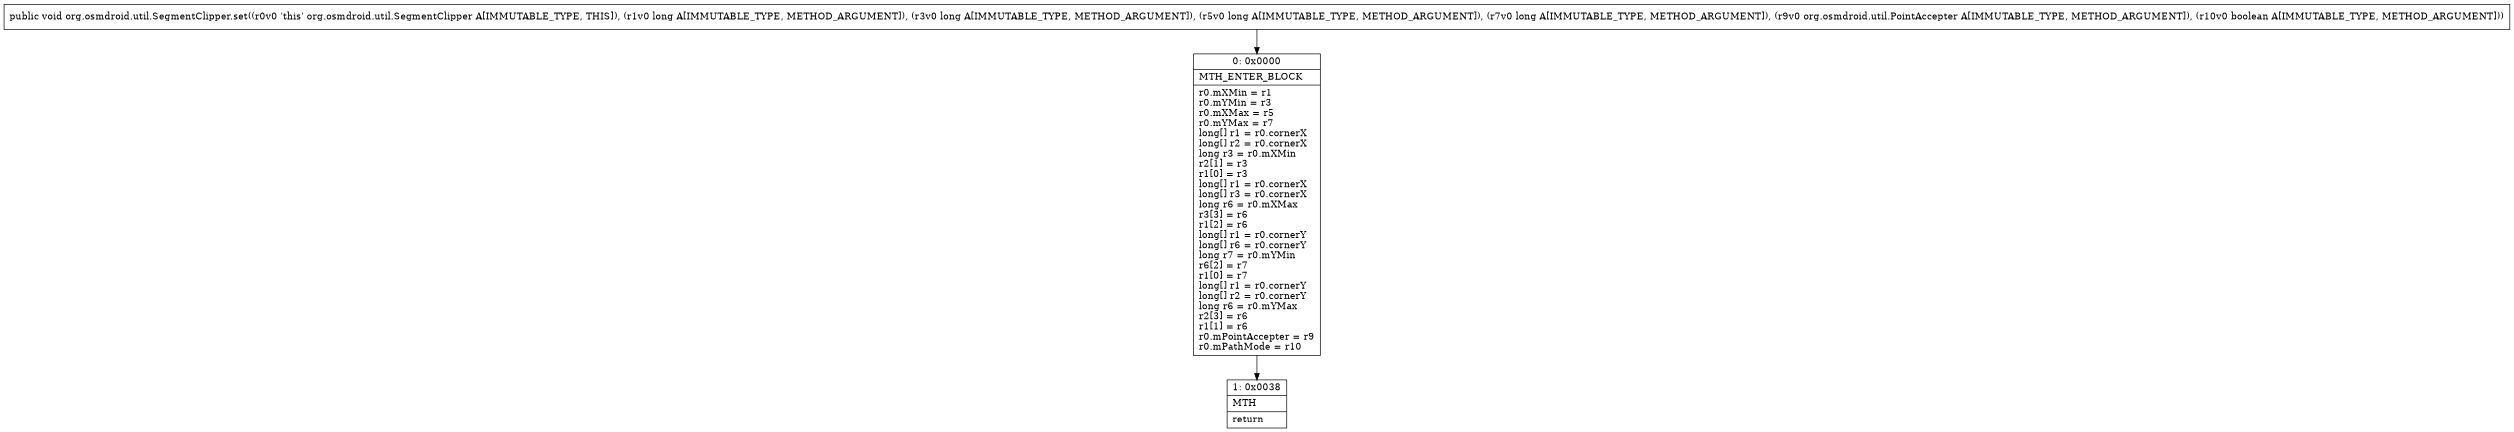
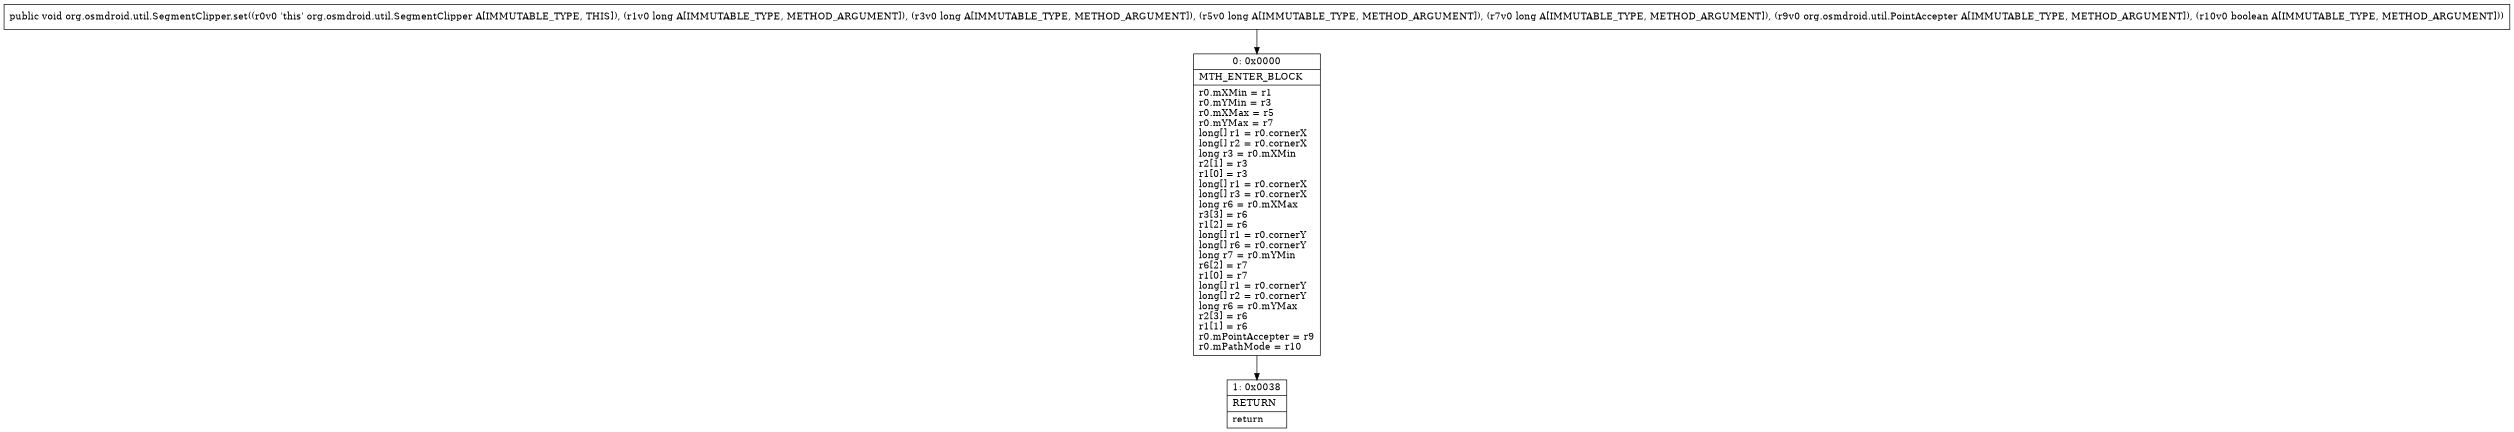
node "1: 0x0038": text "MTH" -> "RETURN"
